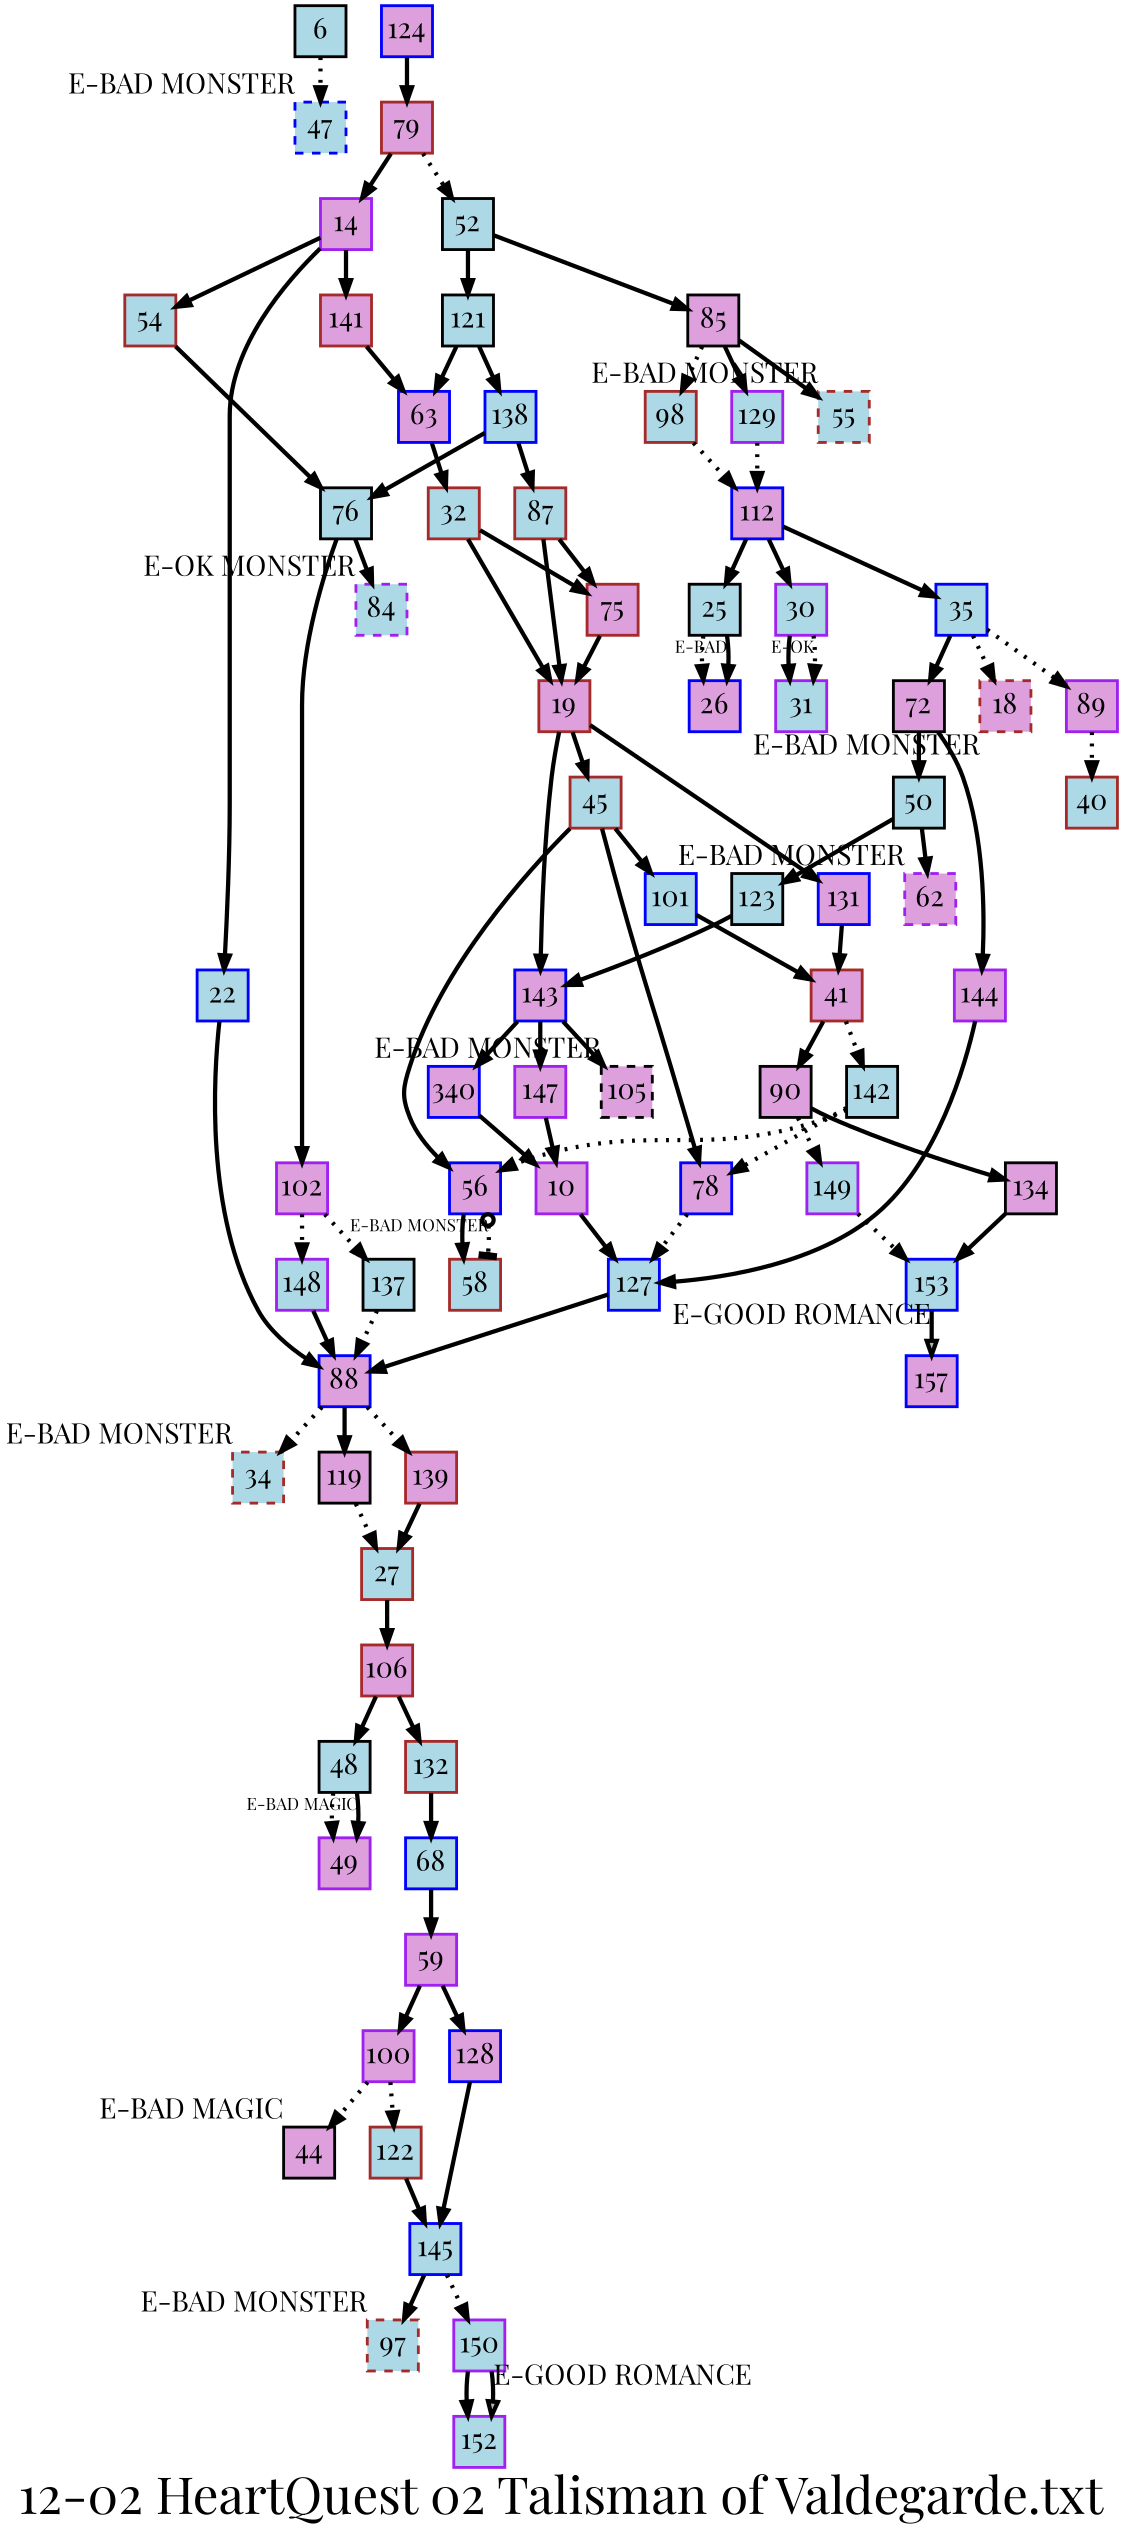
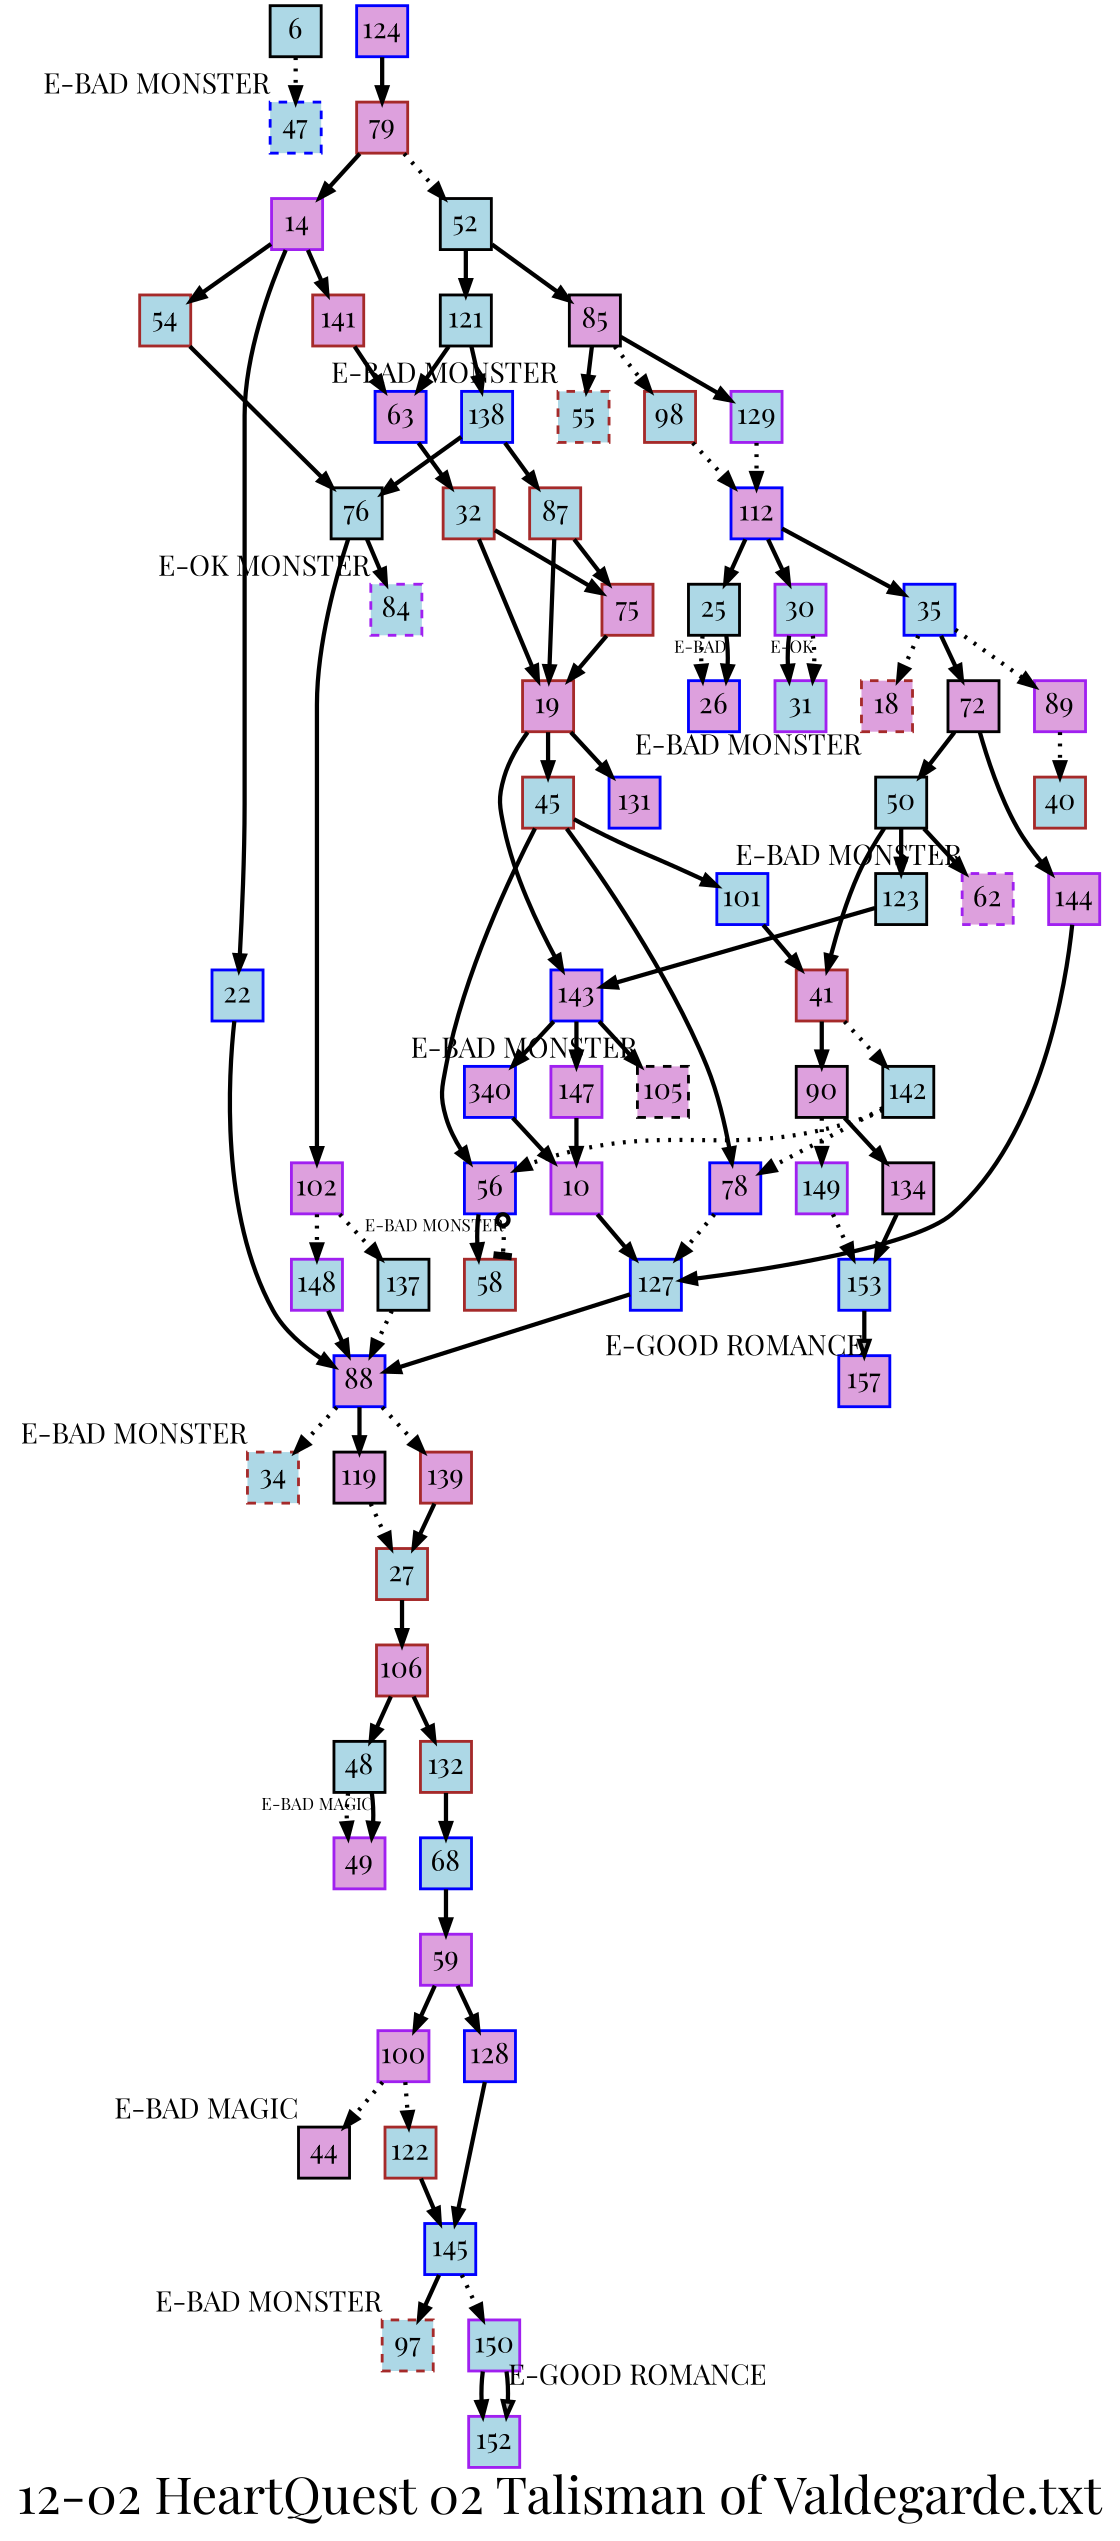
edge "131" -> "41": now "50" -> "41"
